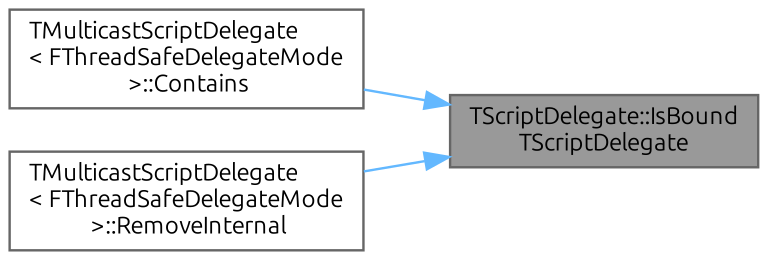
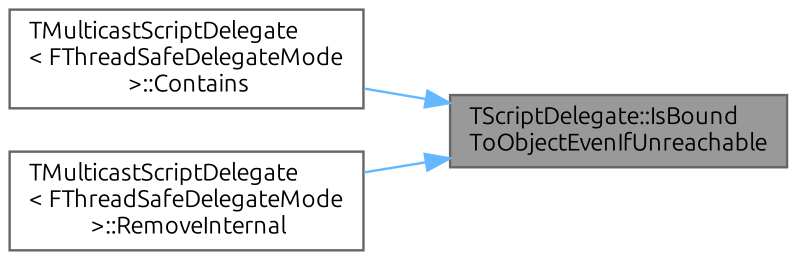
node "TScriptDelegate::IsBound TScriptDelegate": label "TScriptDelegate::IsBound TScriptDelegate" -> "TScriptDelegate::IsBound ToObjectEvenIfUnreachable"
